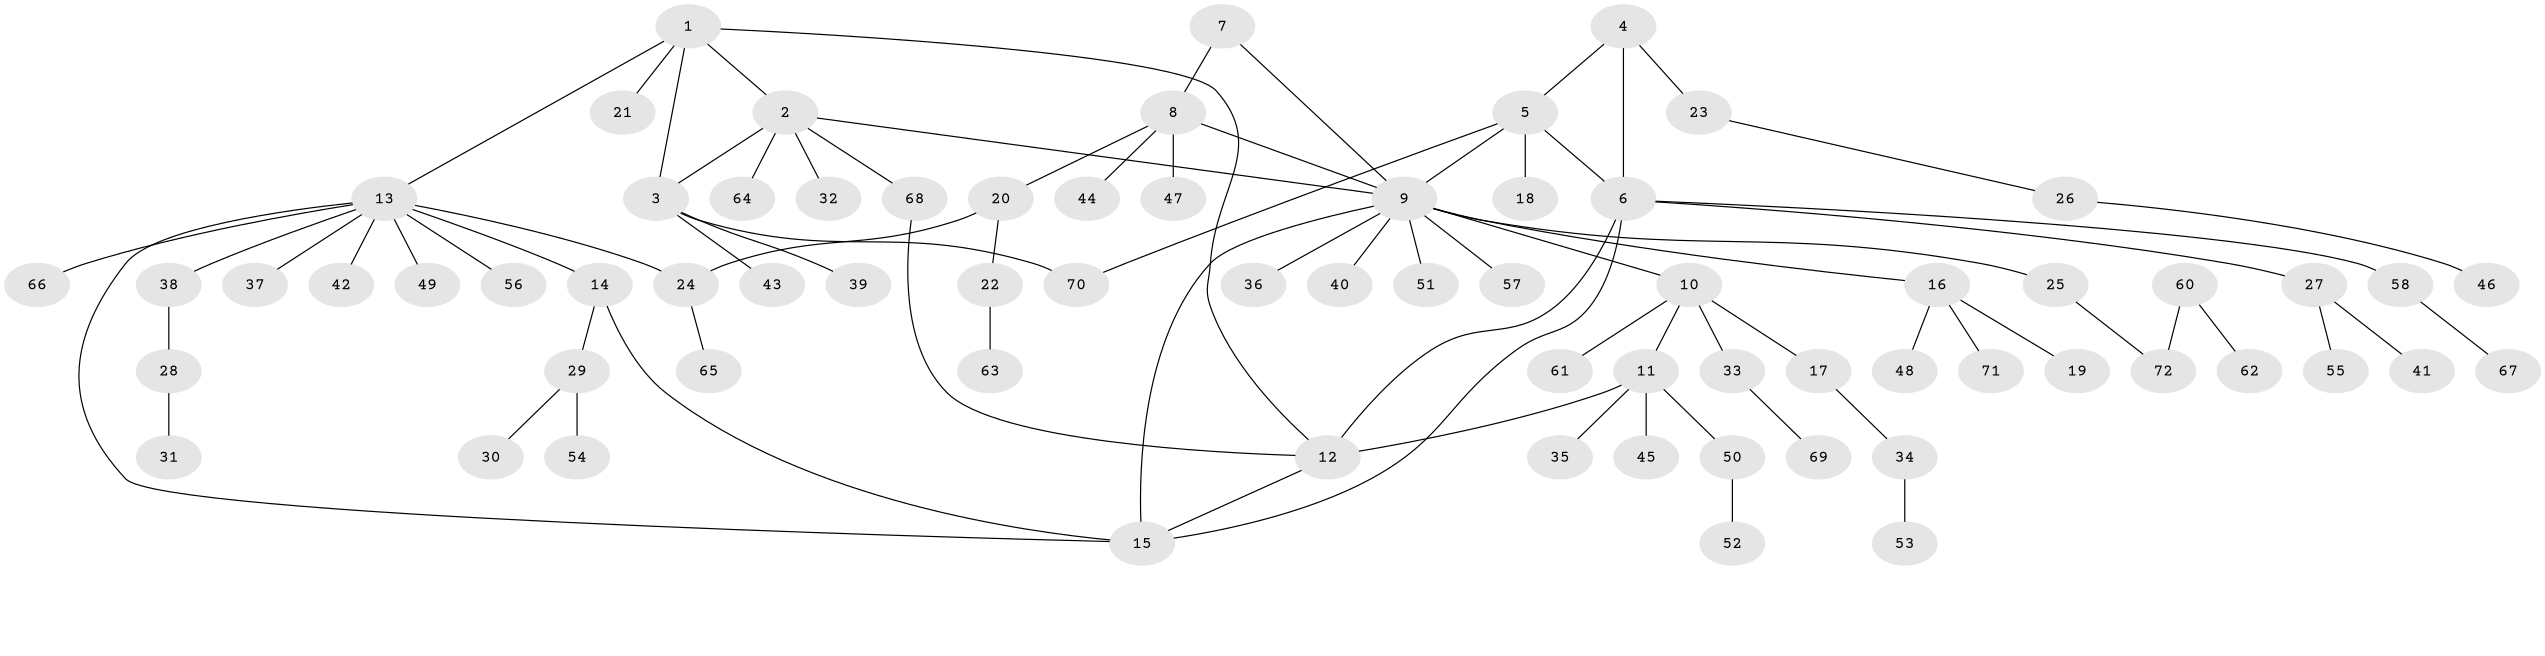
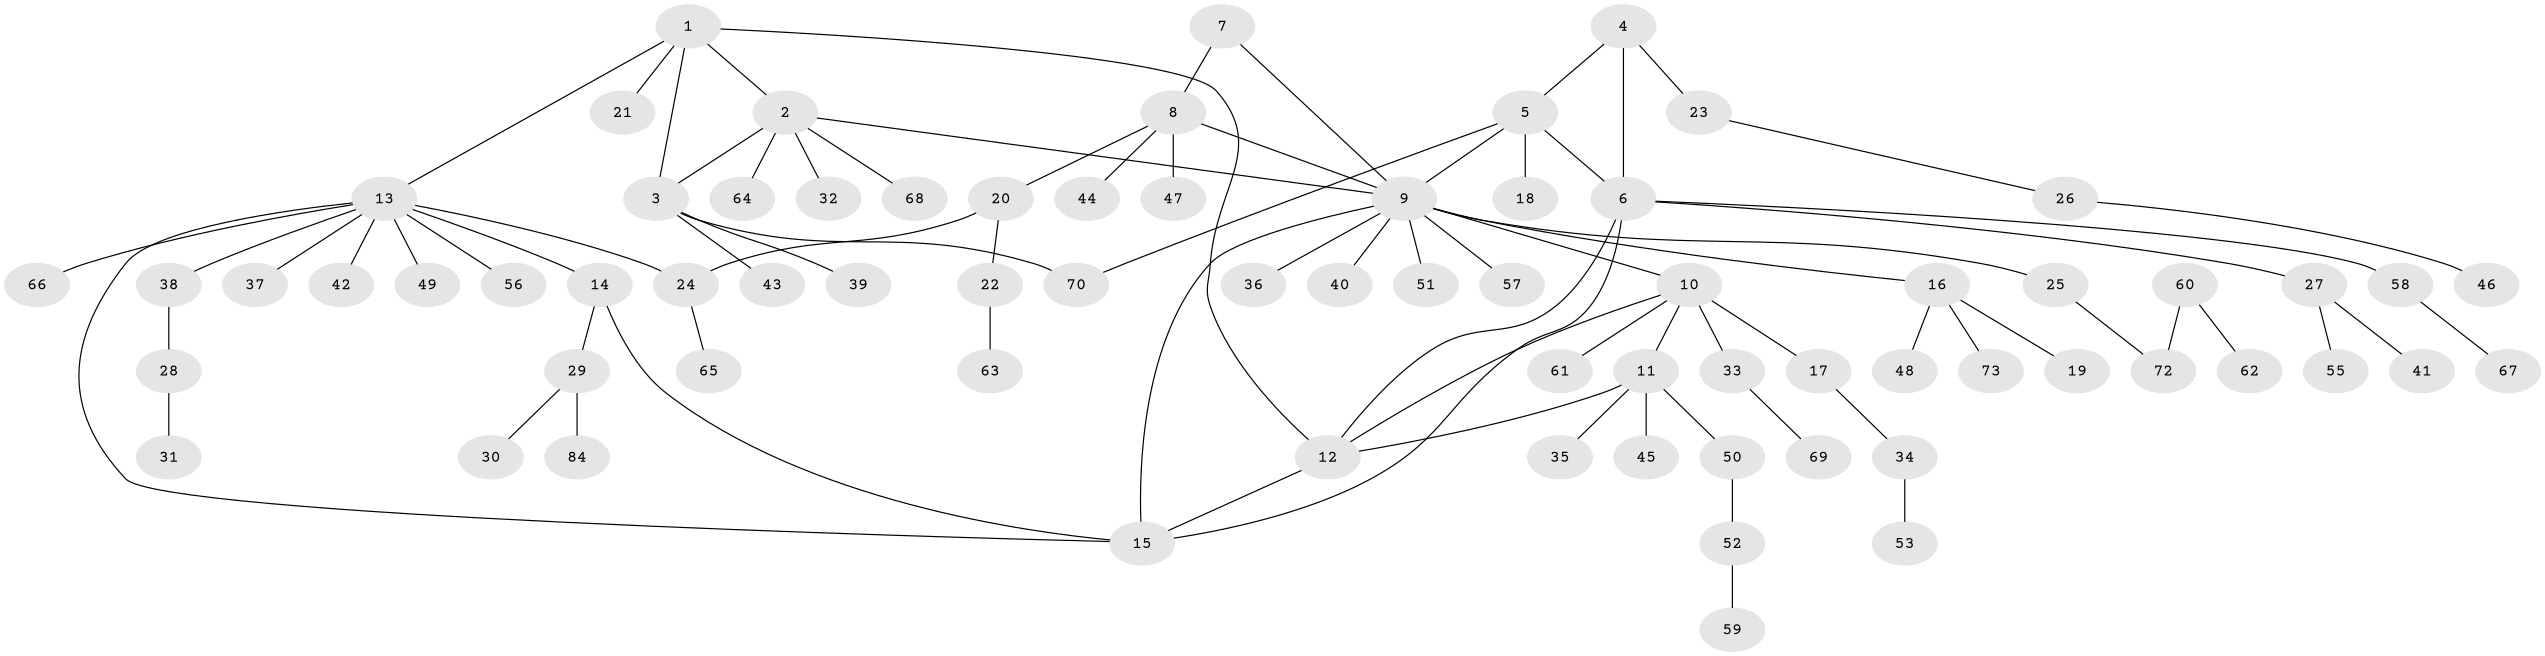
node "71": label "71" -> "73"
edge "68" -- "12": now "10" -- "12"
node "54": label "54" -> "84"
node "59": added
